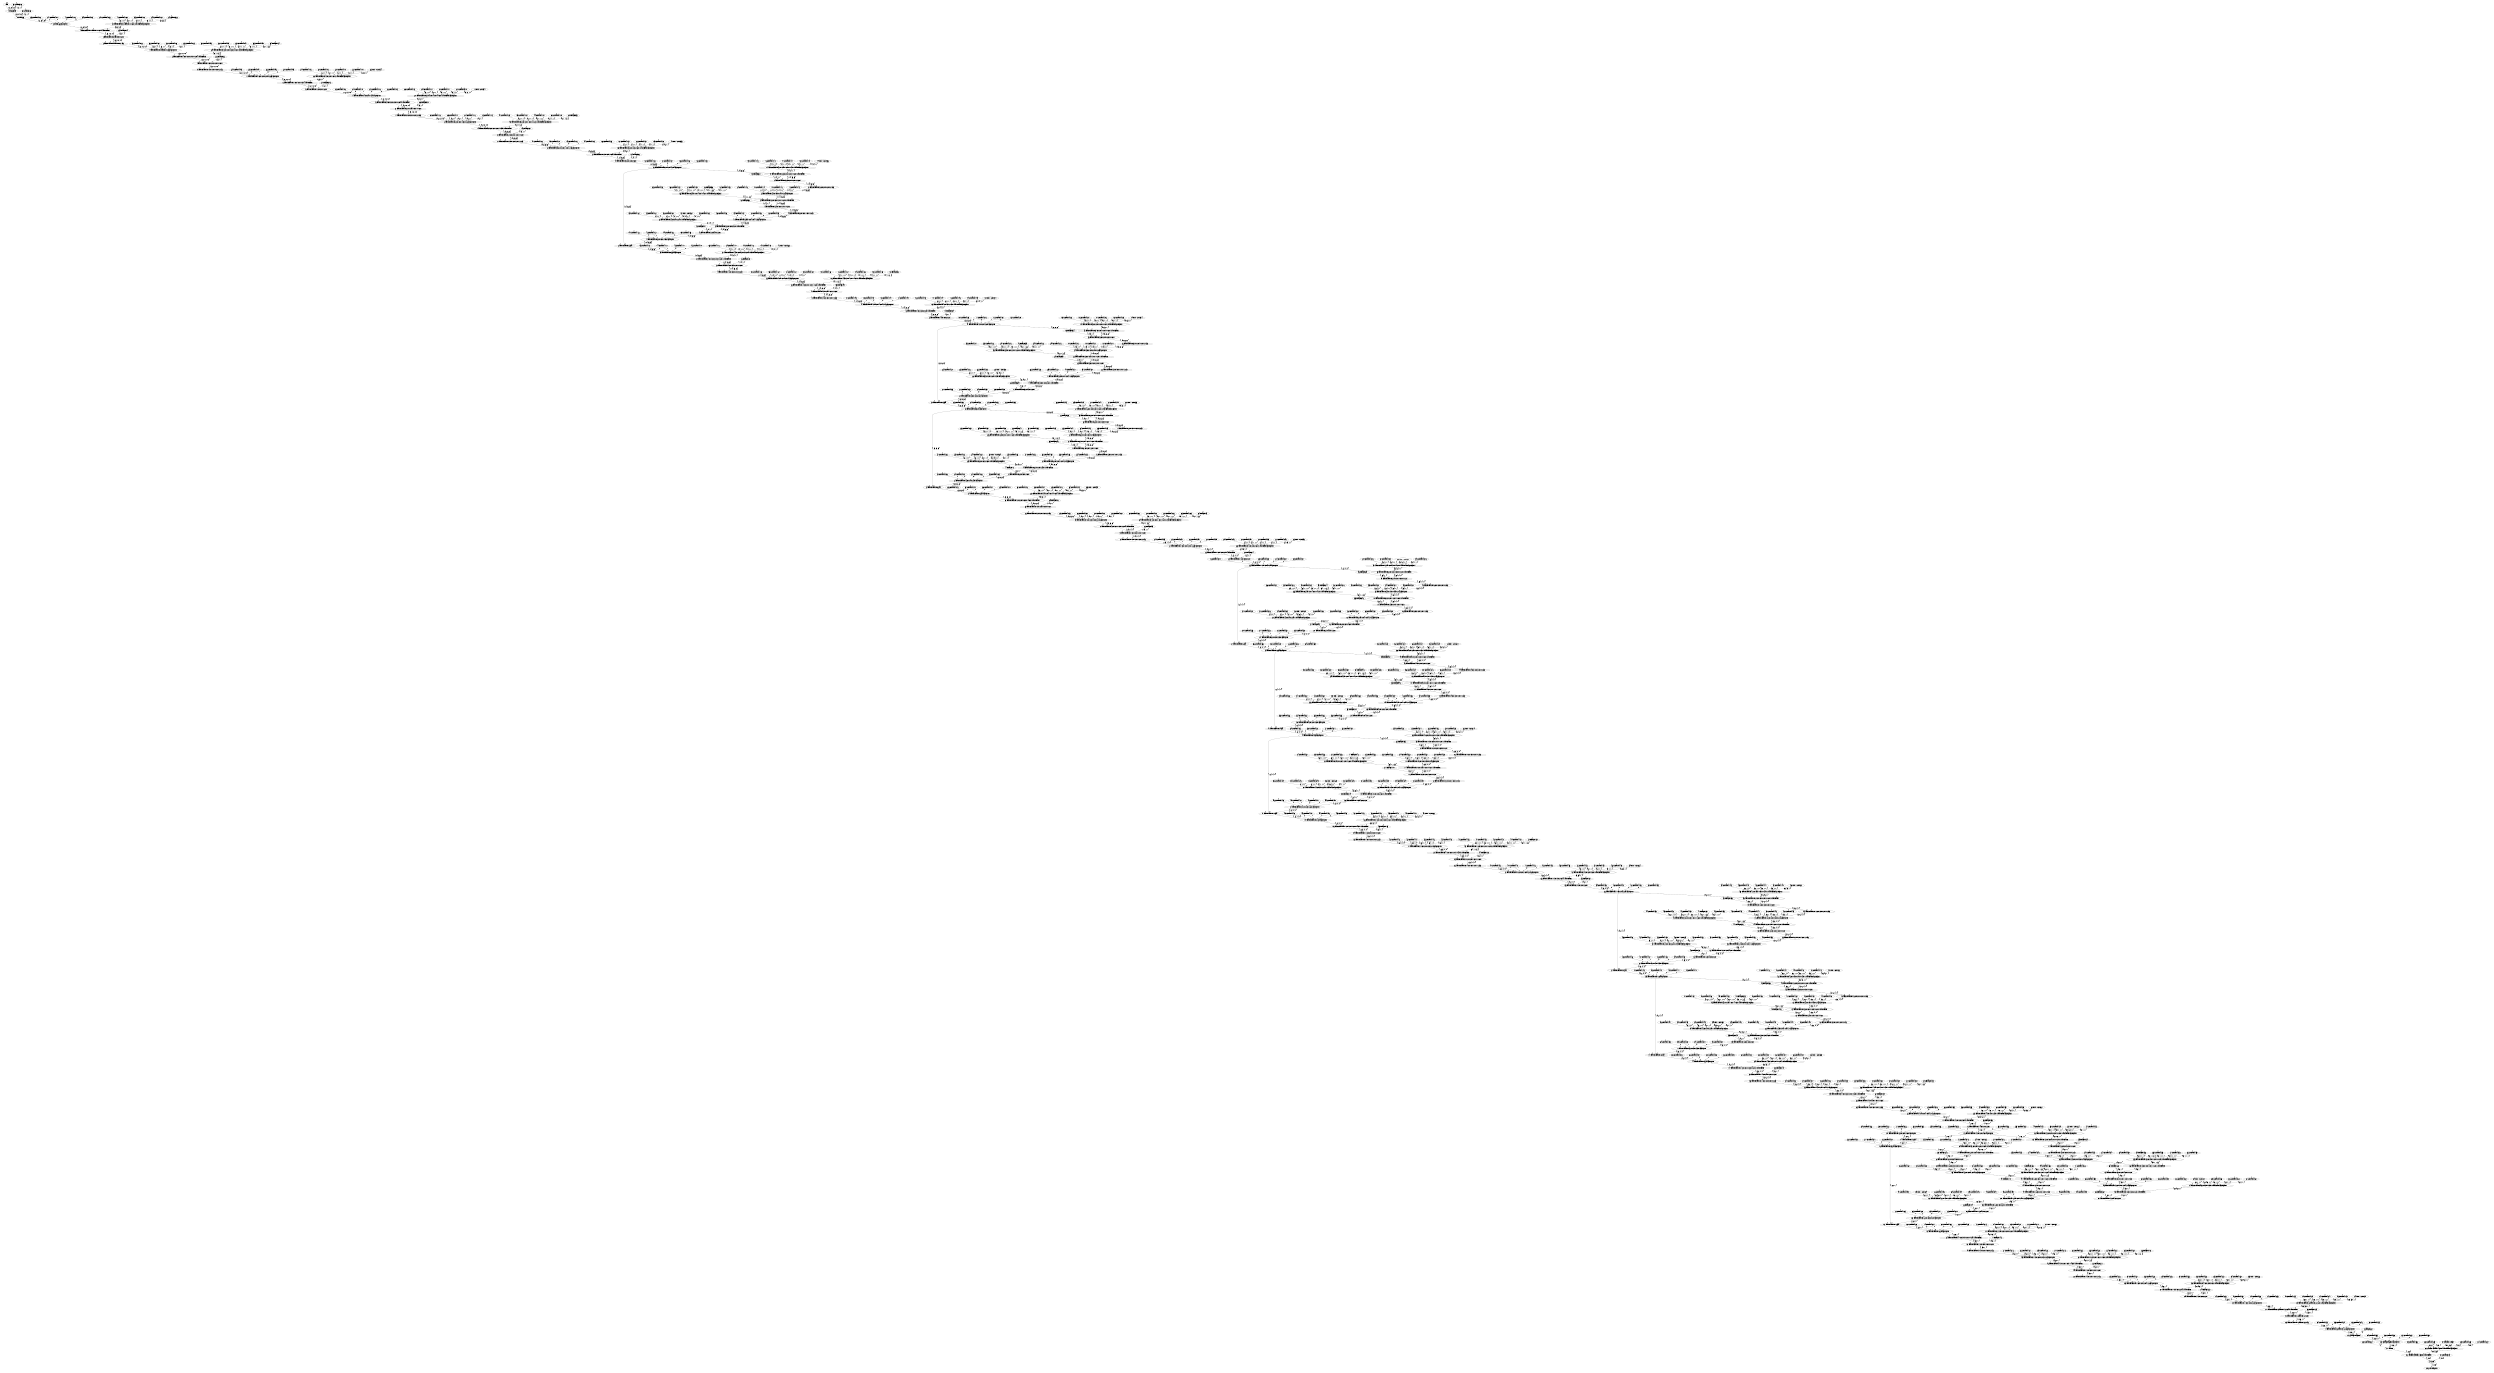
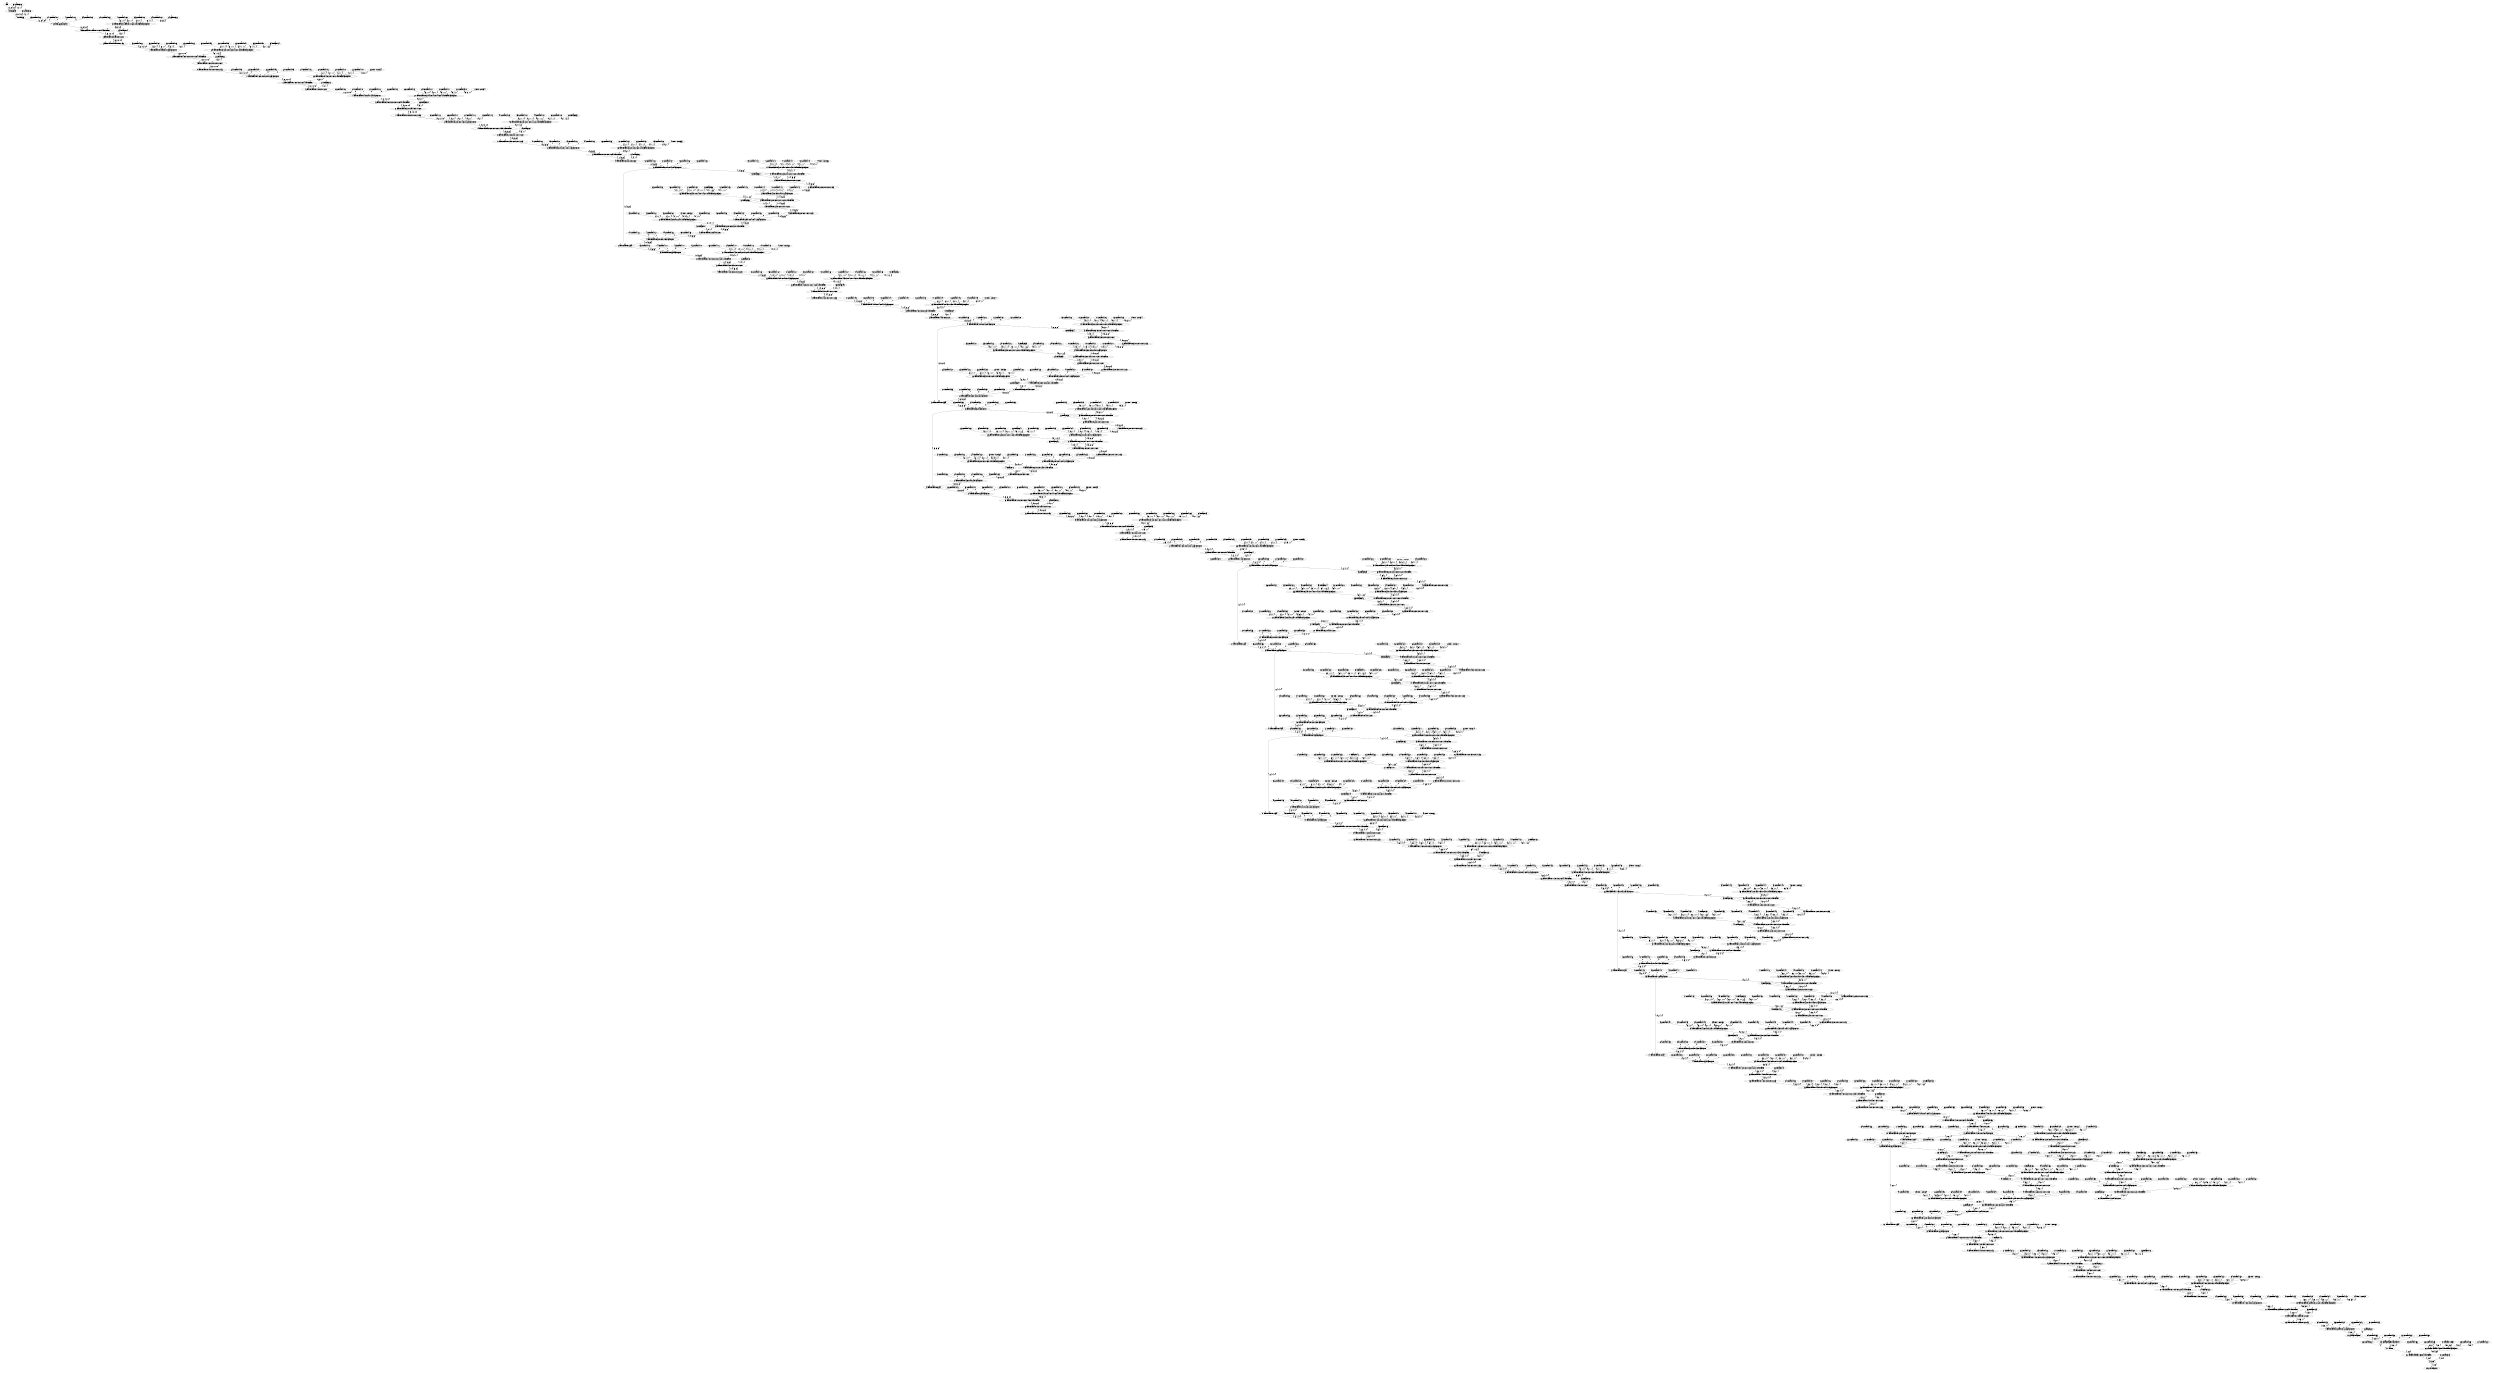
node "683 Constant_41228": added
edge "63 /features/features.7/conv/conv.0/conv.0.0/Conv" -> "66 /features/features.7/conv/conv.0/conv.0.2/Clip": added, label "[1, 192, 28, 28]"
